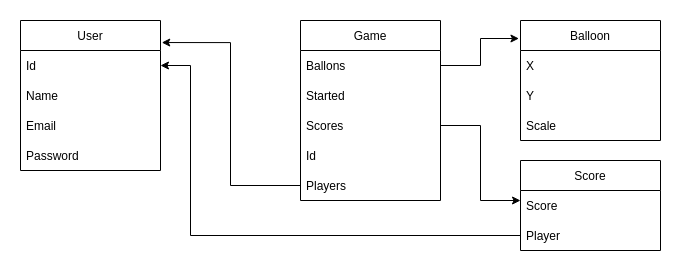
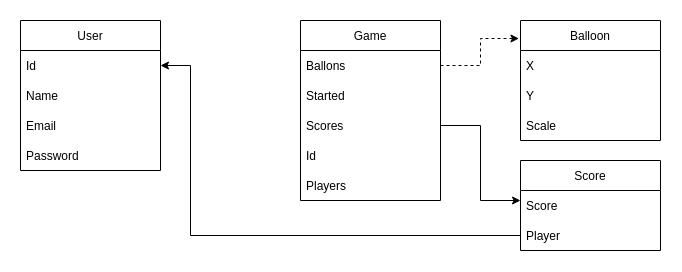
edge "Ballons" -> "Balloon": style solid -> dashed
edge "Players" -> "User": removed
